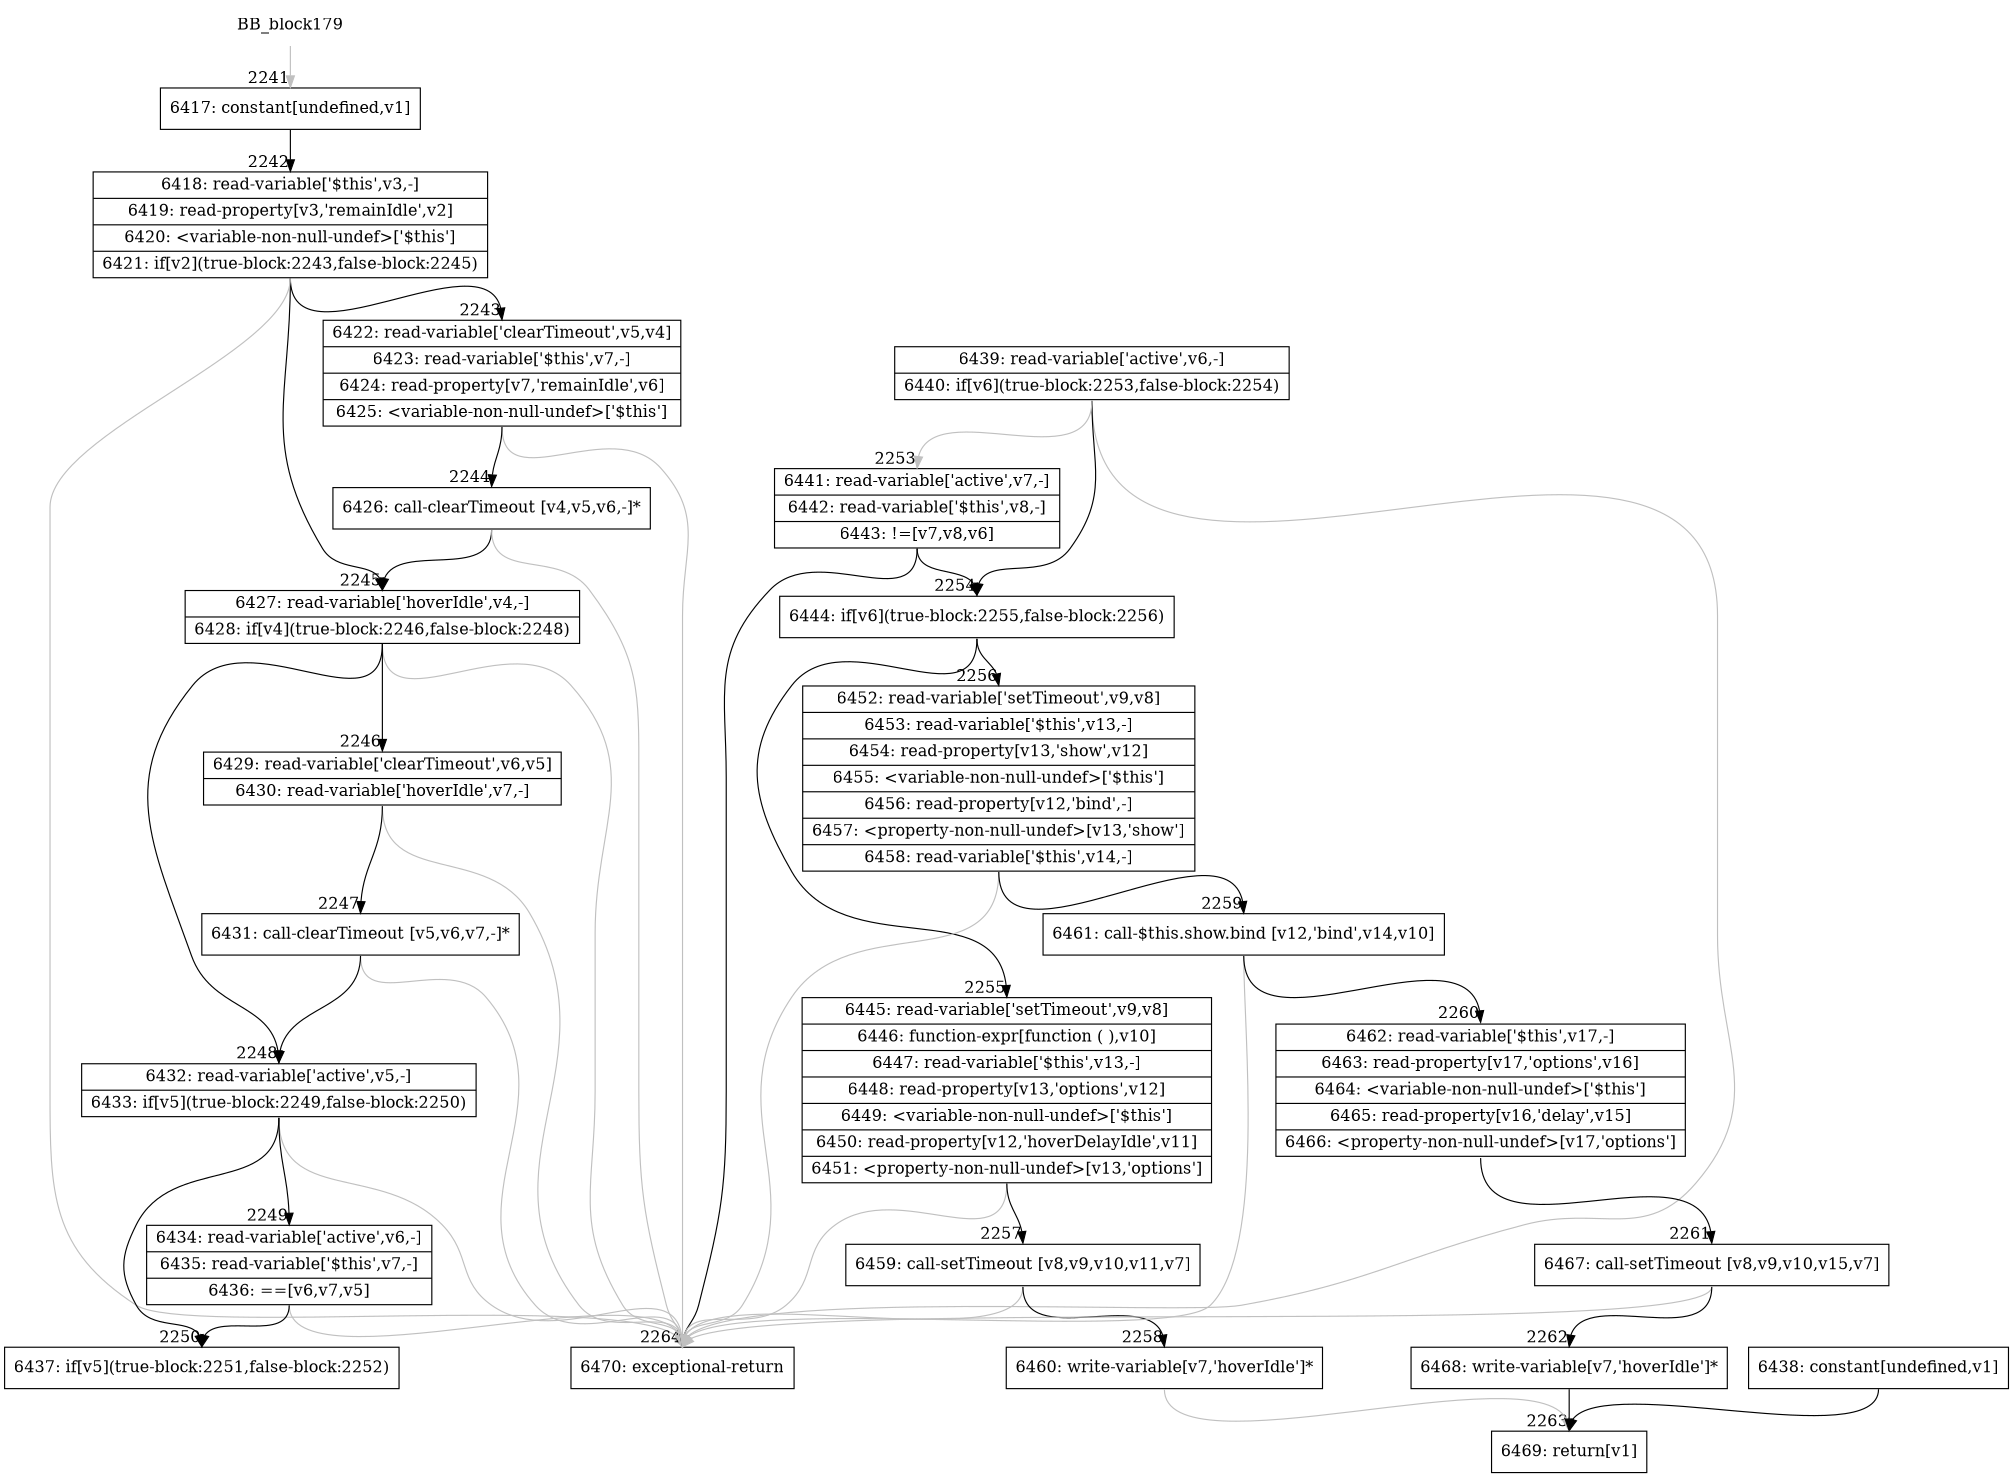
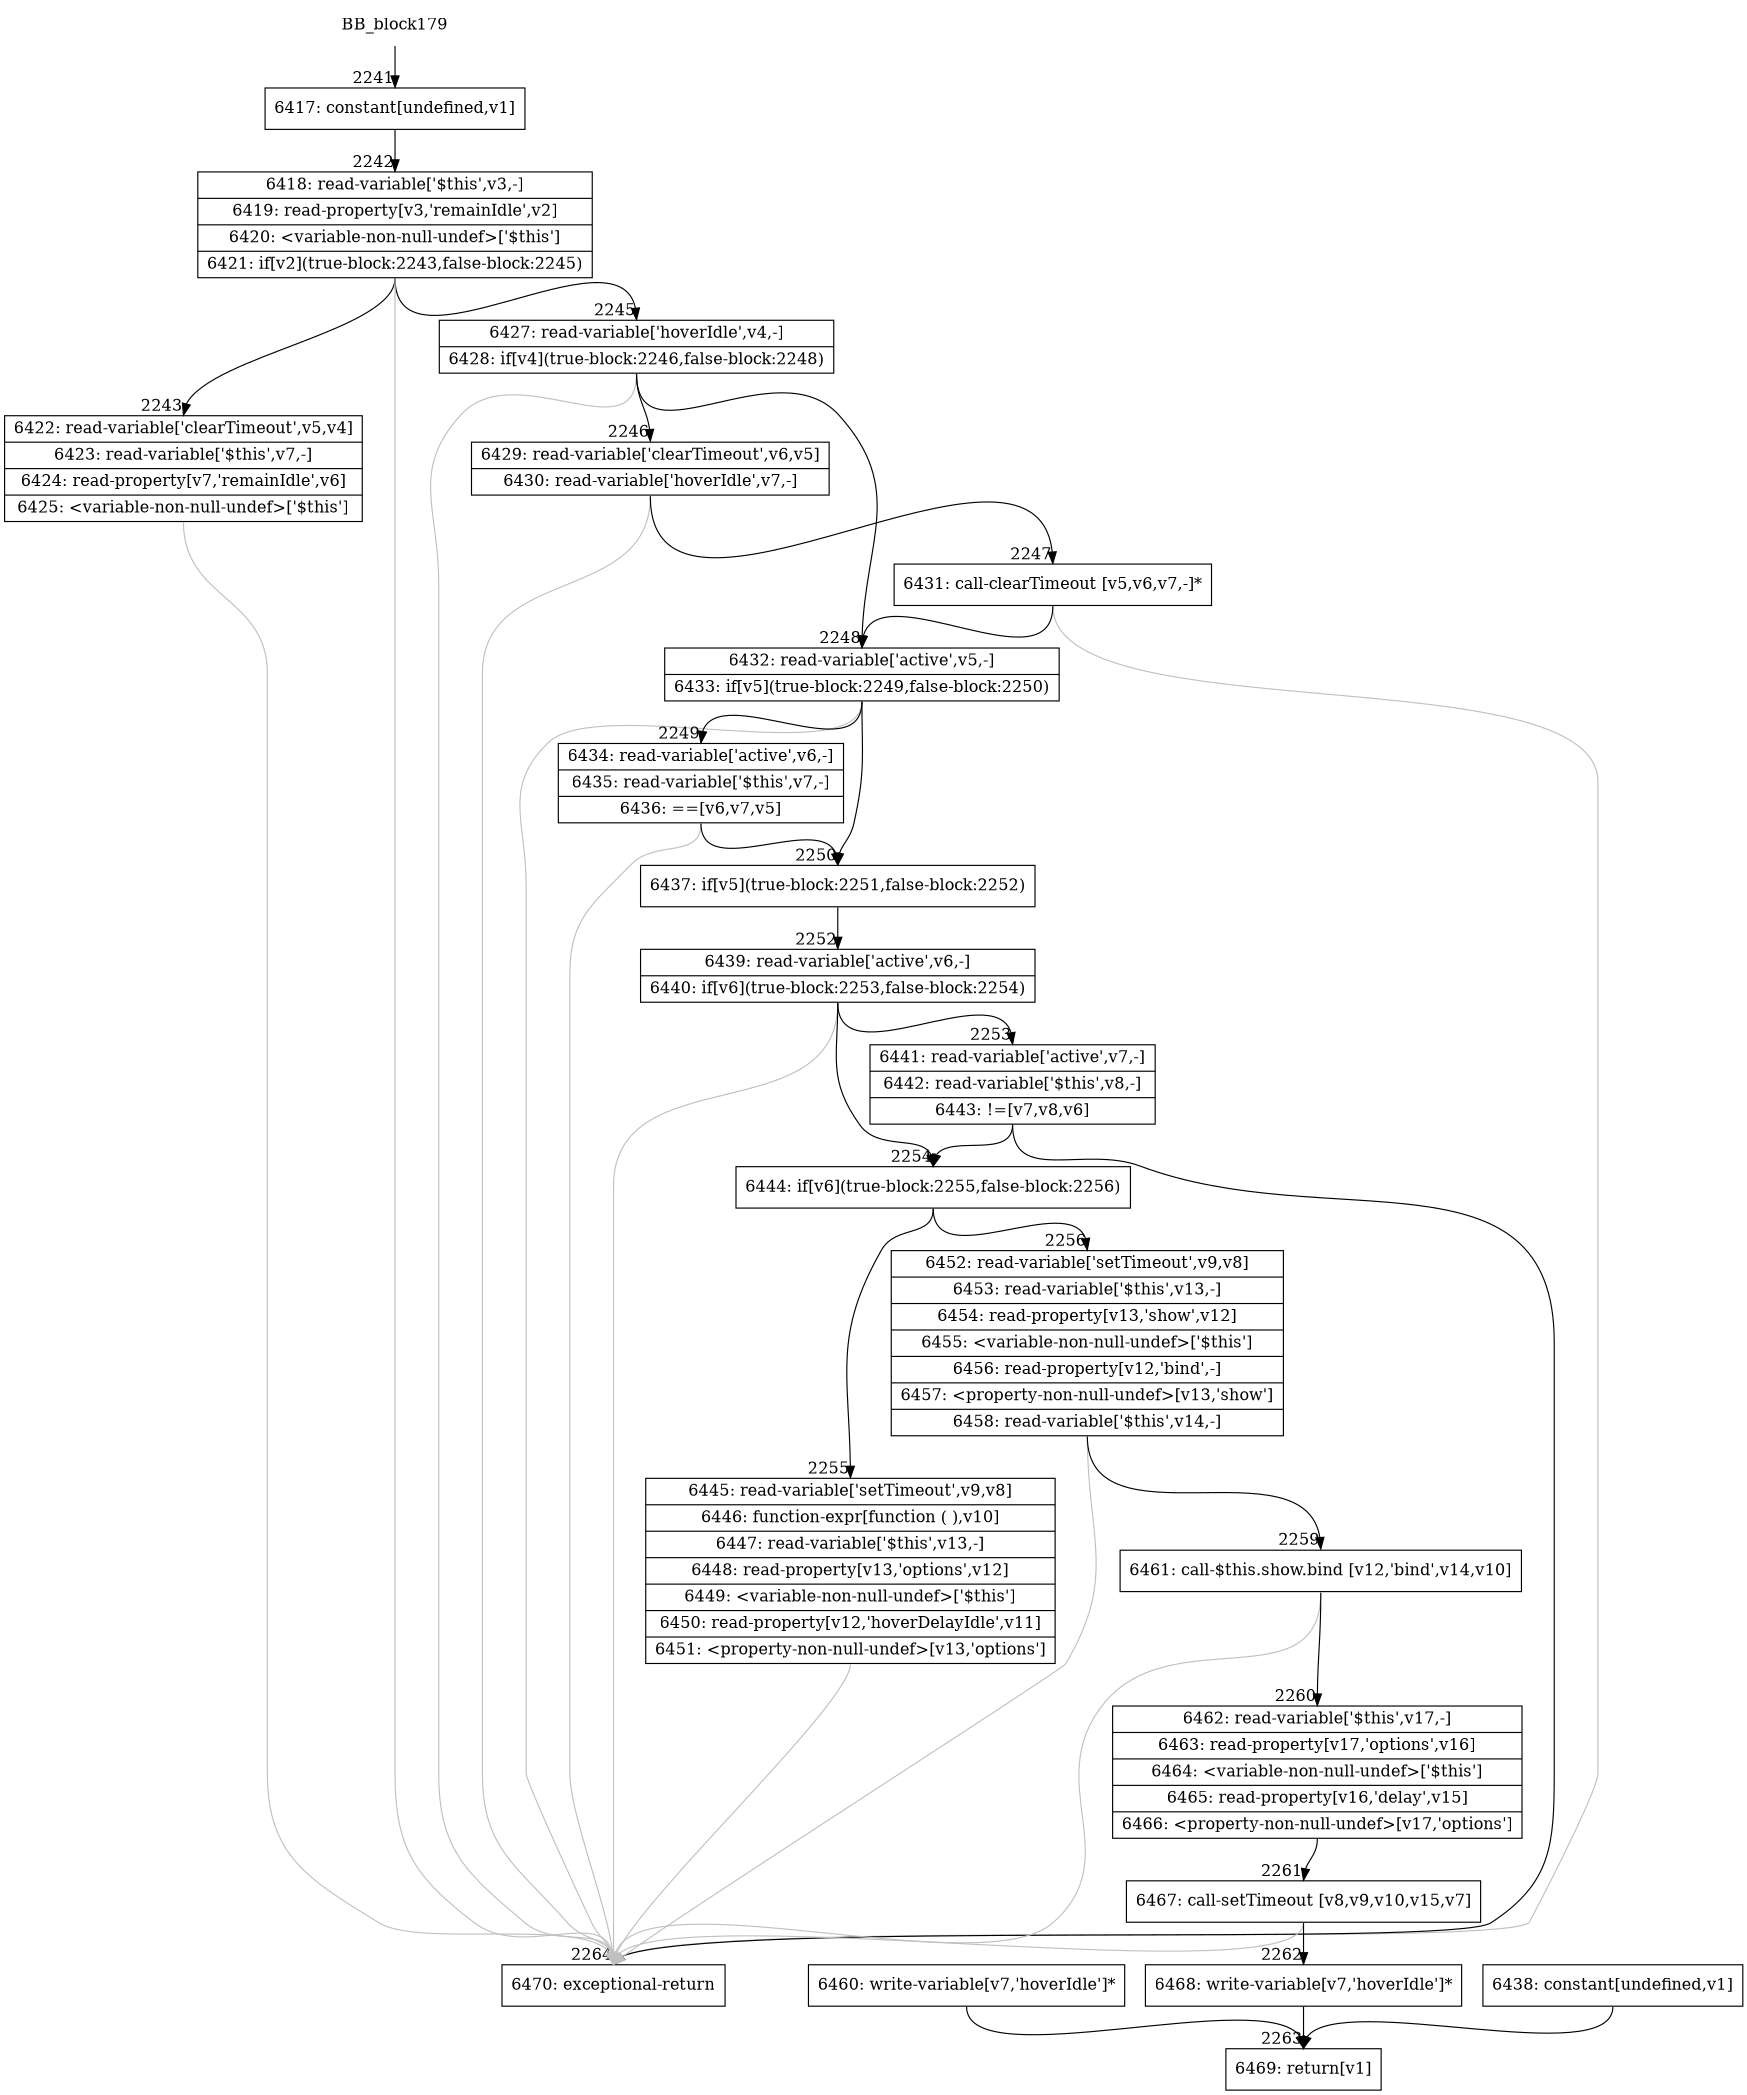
edge "BB_block179" -> "6417: constant[undefined,v1]": color gray -> black
edge "6439: read-variable['active',v6,-]" -> "6441: read-variable['active',v7,-]": color gray -> black
node "6426: call-clearTimeout [v4,v5,v6,-]*": removed
edge "6437: if[v5](true-block:2251,false-block:2252)" -> "6439: read-variable['active',v6,-]": added
node "6459: call-setTimeout [v8,v9,v10,v11,v7]": removed
edge "6460: write-variable[v7,'hoverIdle']*" -> "6469: return[v1]": color gray -> black
